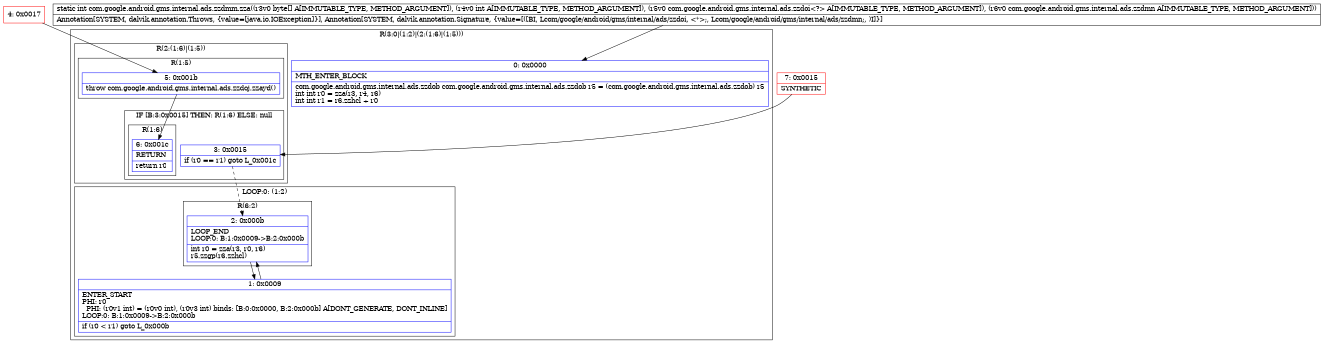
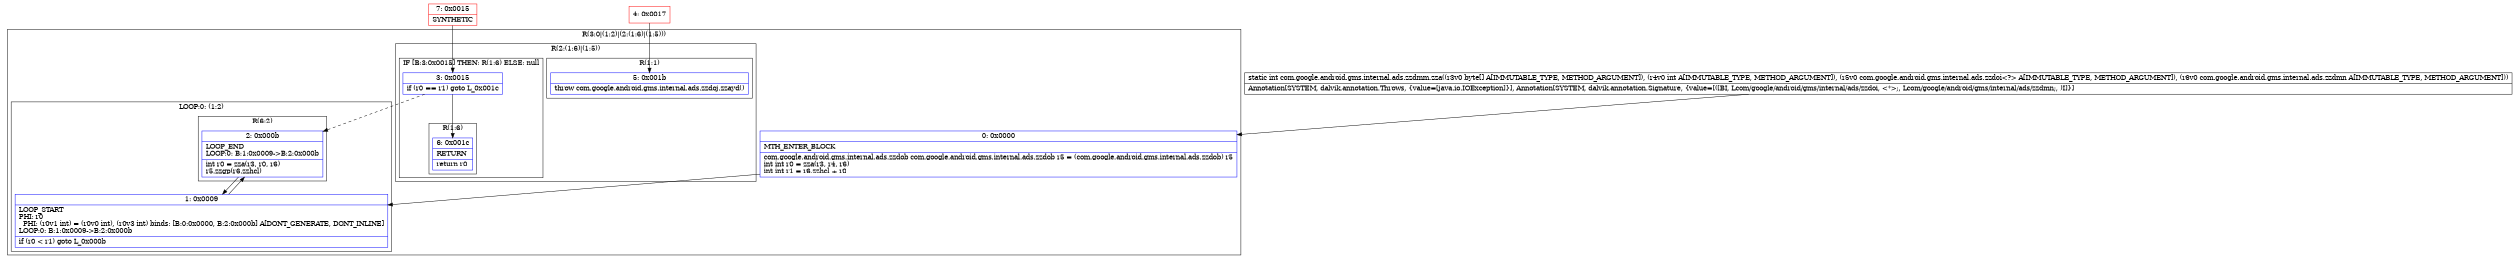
cluster "R(1:5)": label "R(1:5)" -> "R(1:1)"
edge "5: 0x001b" -> "6: 0x001c": now "3: 0x0015" -> "6: 0x001c"
edge "0: 0x0000" -> "1: 0x0009": added
node "1: 0x0009": text "ENTER_START" -> "LOOP_START"
